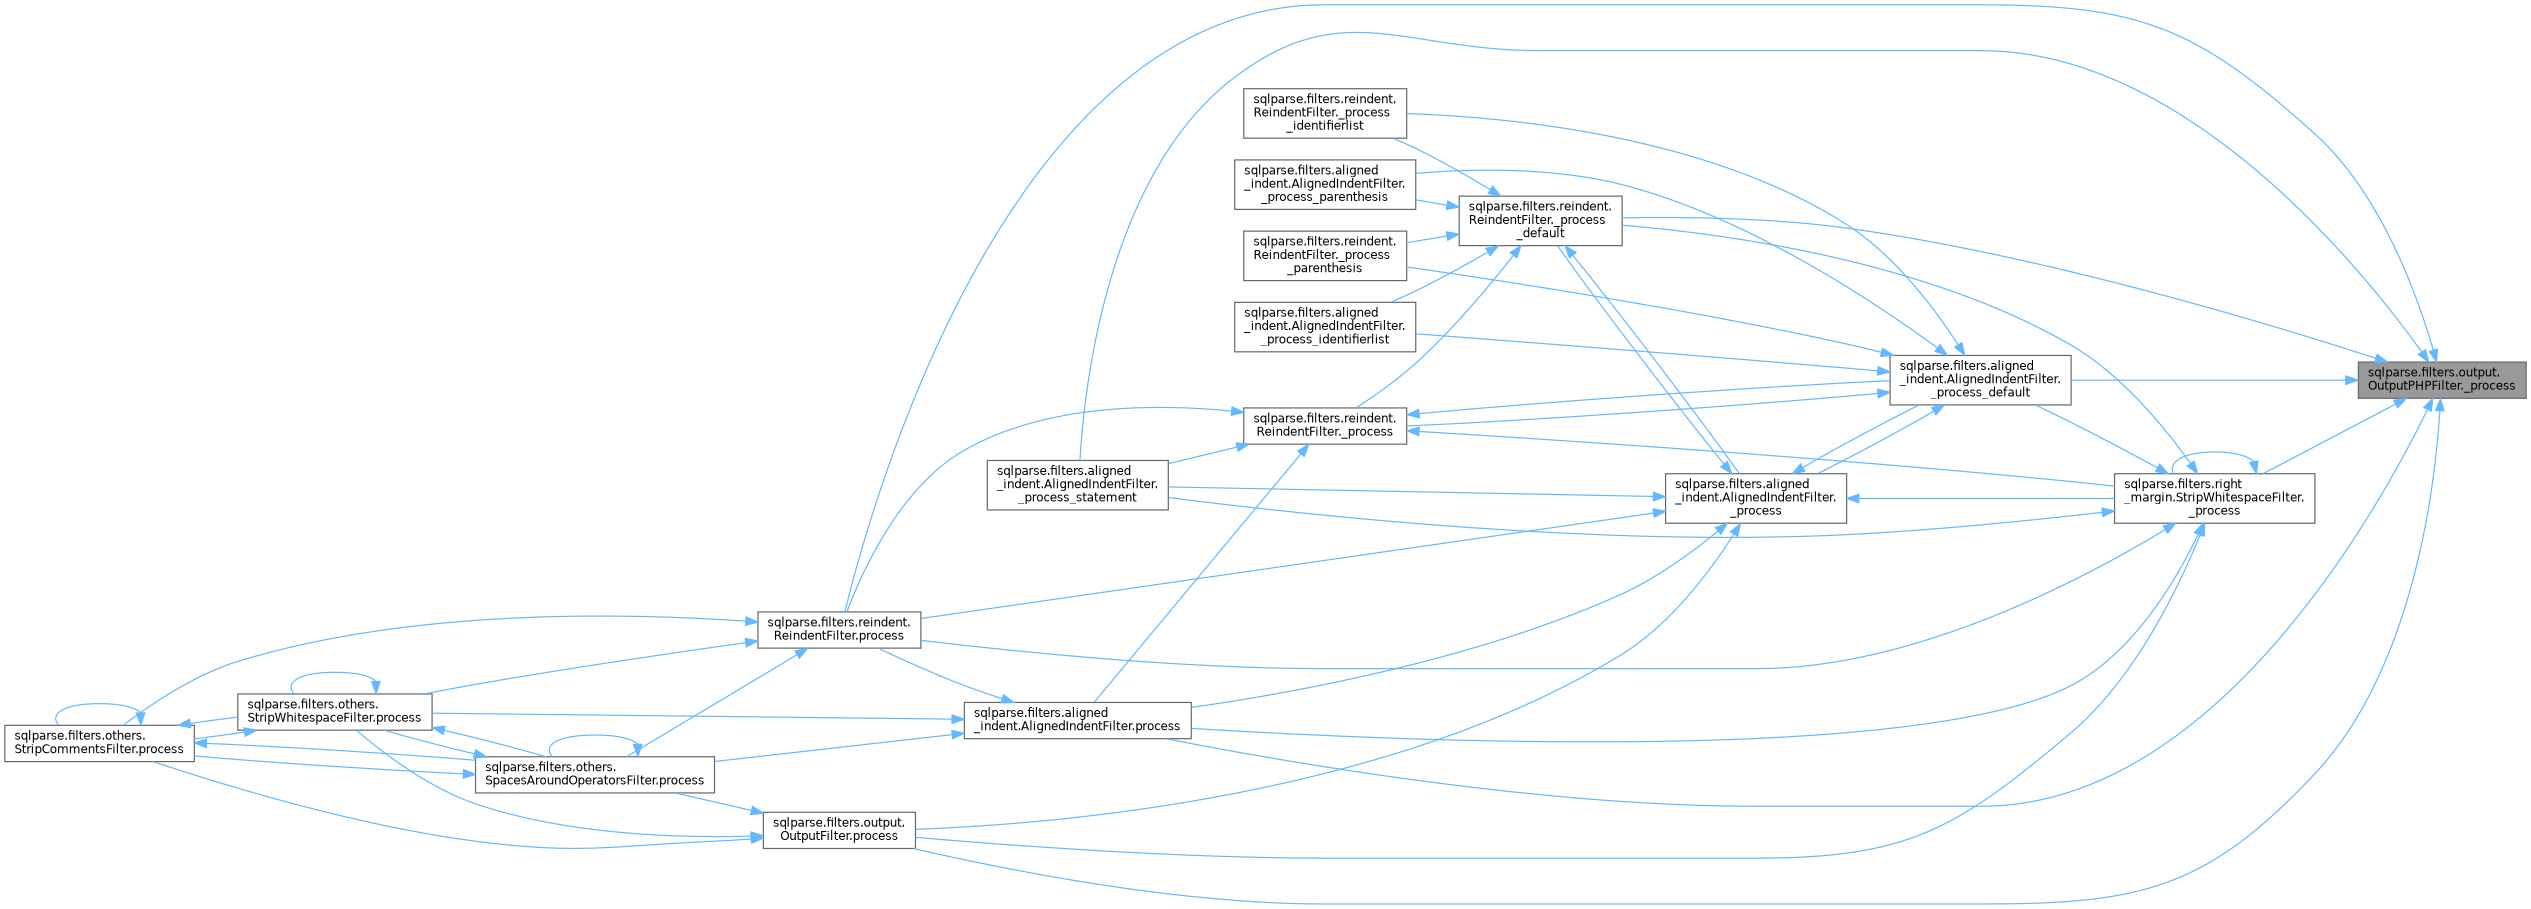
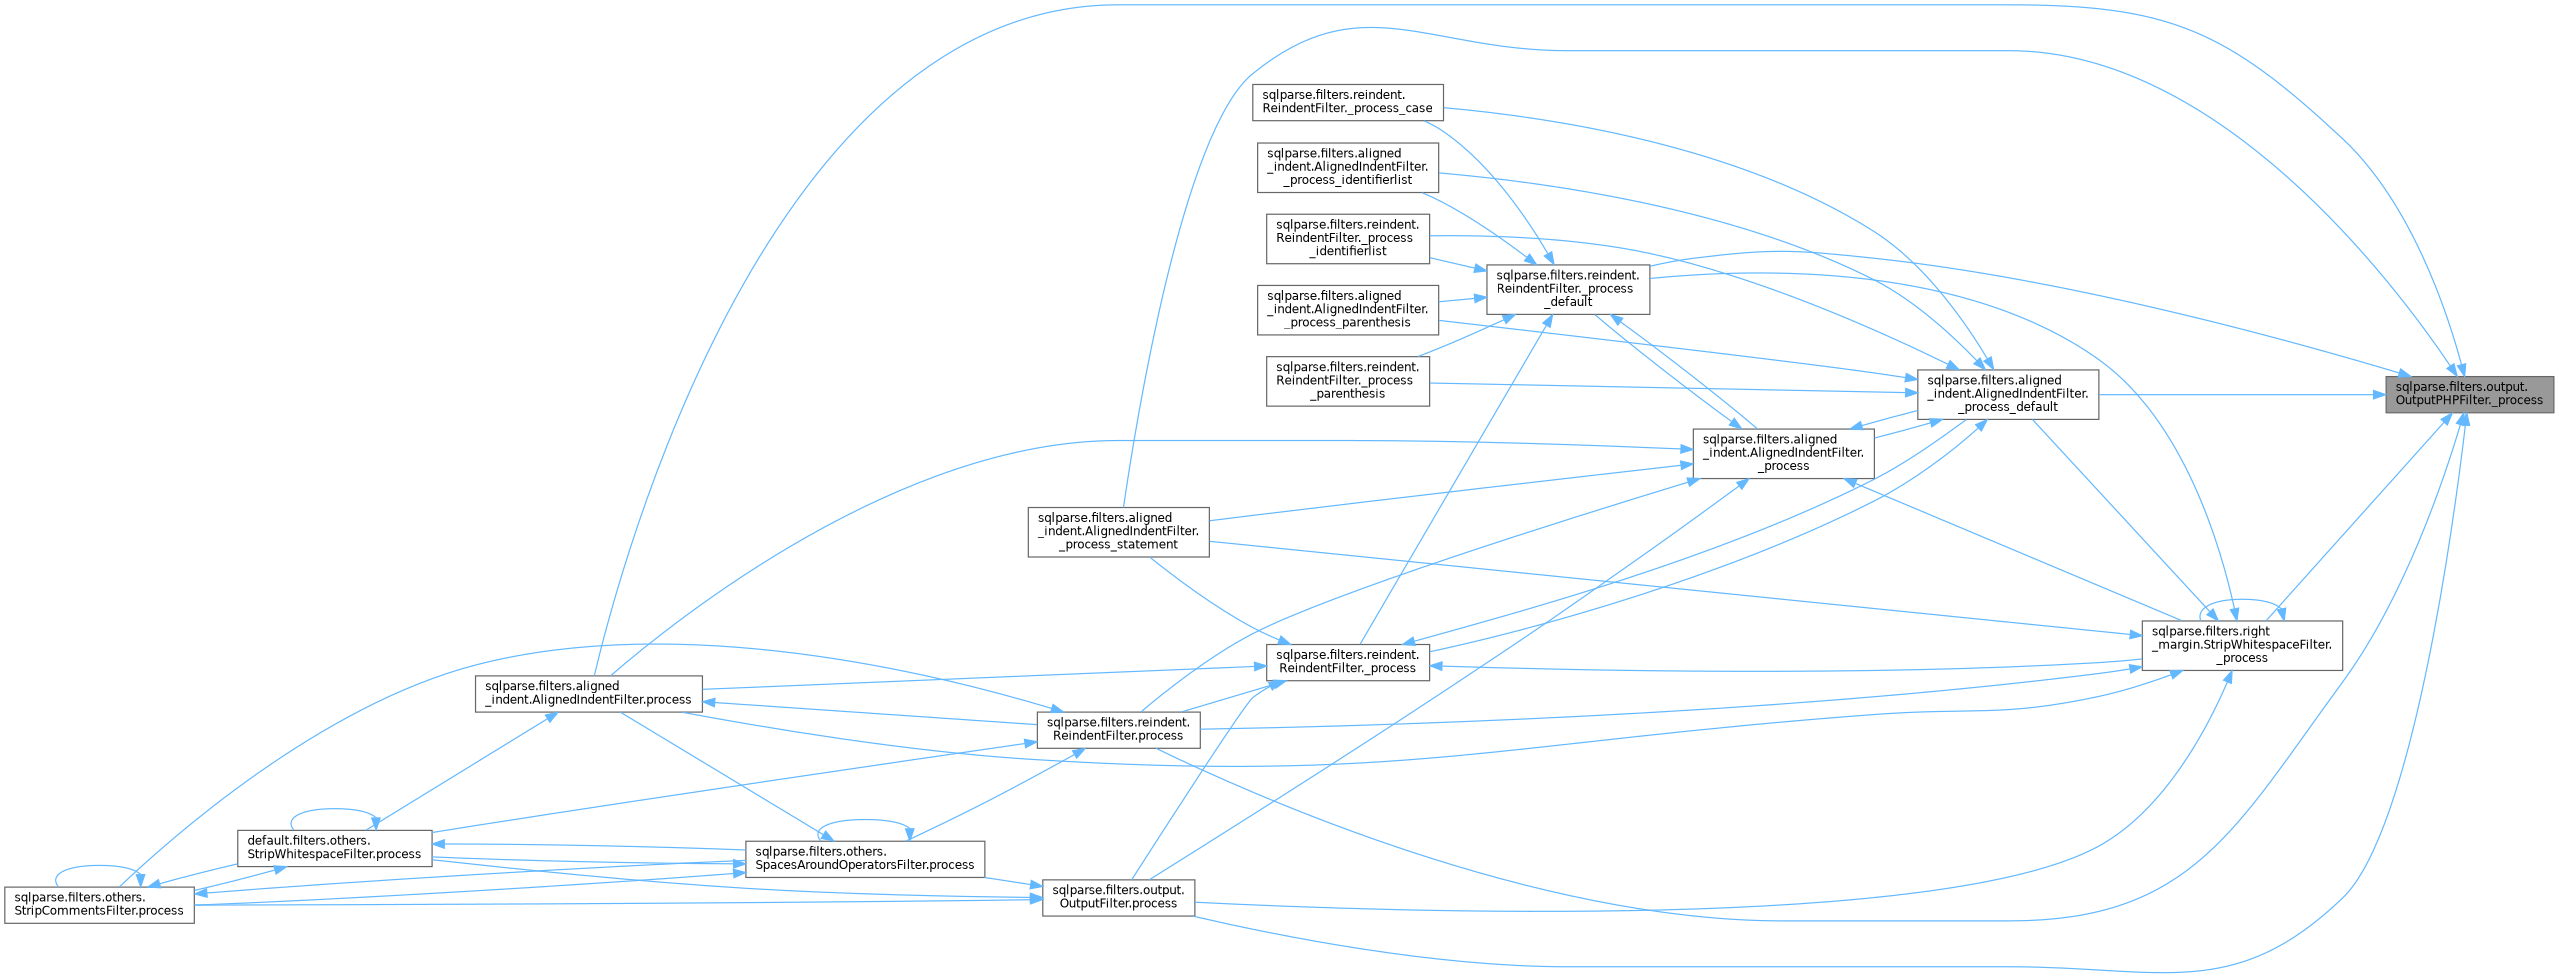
node "sqlparse.filters.reindent. ReindentFilter._process_case": added
node "sqlparse.filters.others. StripWhitespaceFilter.process": label "sqlparse.filters.others. StripWhitespaceFilter.process" -> "default.filters.others. StripWhitespaceFilter.process"
edge "sqlparse.filters.others. SpacesAroundOperatorsFilter.process" -> "sqlparse.filters.aligned _indent.AlignedIndentFilter.process": reversed
edge "sqlparse.filters.output. OutputFilter.process" -> "sqlparse.filters.reindent. ReindentFilter._process": added
